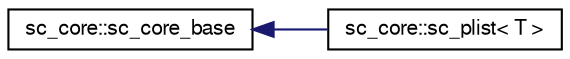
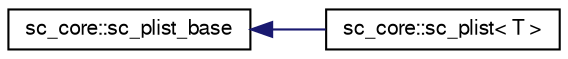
node "sc_core::sc_core_base": label "sc_core::sc_core_base" -> "sc_core::sc_plist_base"
